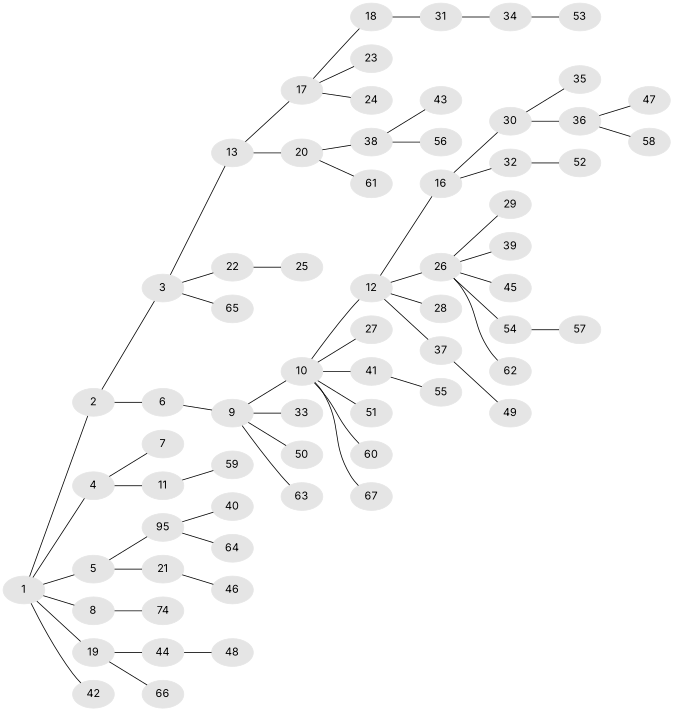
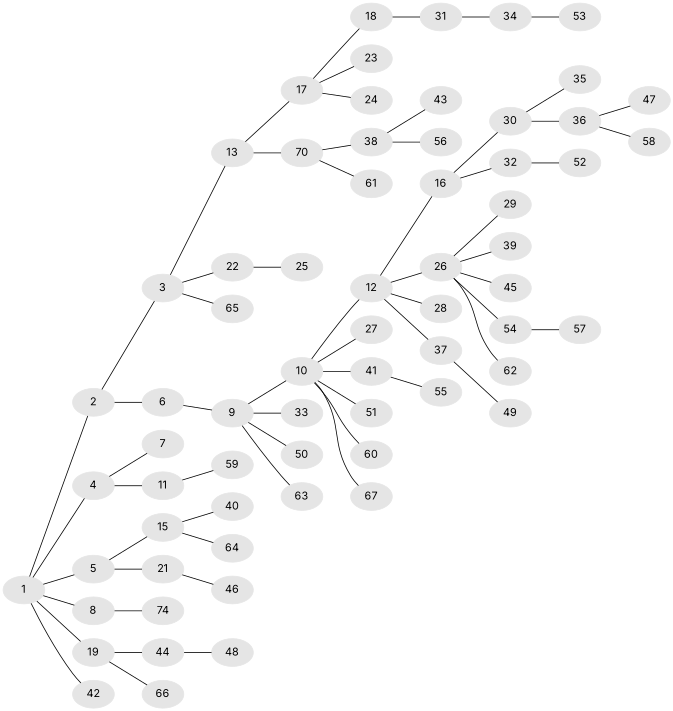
node "20": label "20" -> "70"
node "95": label "95" -> "15"
